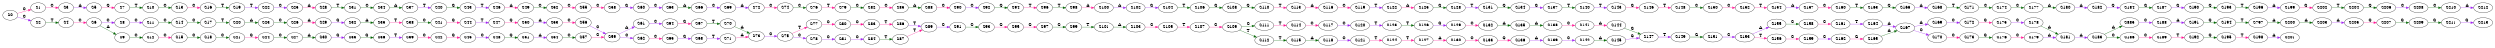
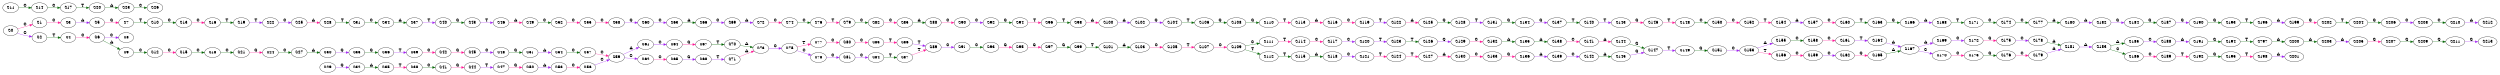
edge "S8" -> "S11": removed, label "C"
edge "S26" -> "S29": removed, label "A"
node "S885": label "S885" -> "S185"
